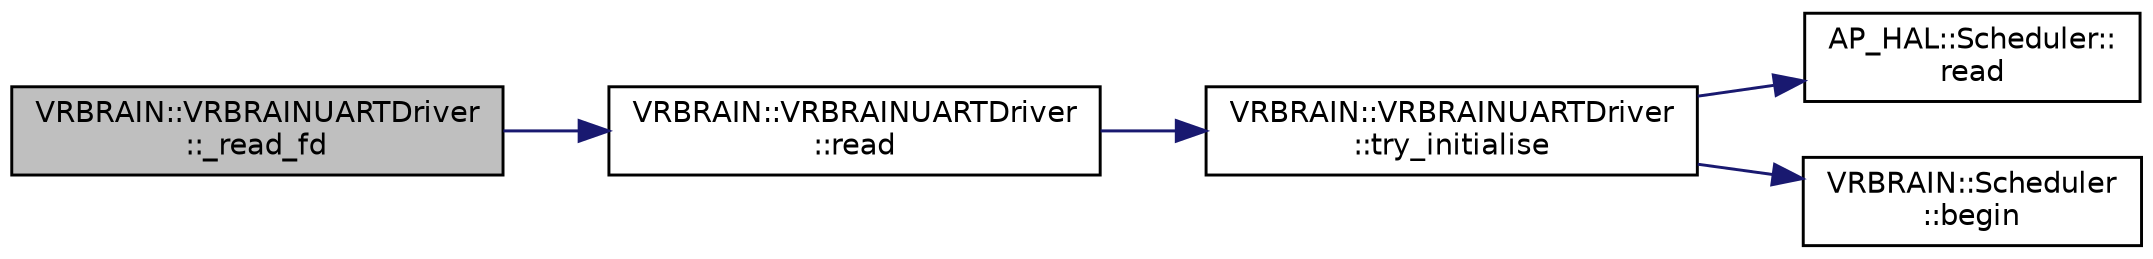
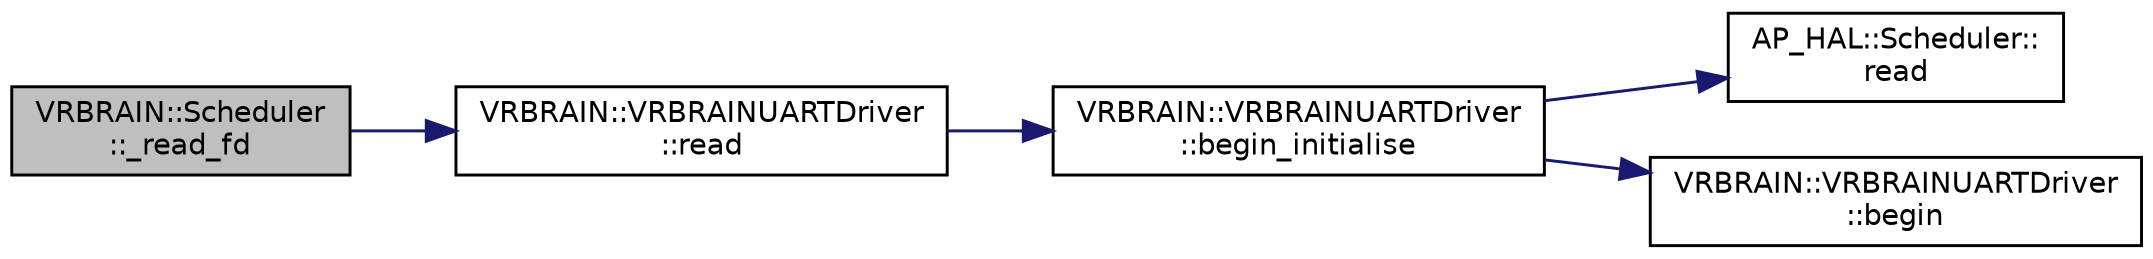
node "VRBRAIN::VRBRAINUARTDriver ::_read_fd": label "VRBRAIN::VRBRAINUARTDriver ::_read_fd" -> "VRBRAIN::Scheduler ::_read_fd"
node "VRBRAIN::VRBRAINUARTDriver ::try_initialise": label "VRBRAIN::VRBRAINUARTDriver ::try_initialise" -> "VRBRAIN::VRBRAINUARTDriver ::begin_initialise"
node "VRBRAIN::Scheduler ::begin": label "VRBRAIN::Scheduler ::begin" -> "VRBRAIN::VRBRAINUARTDriver ::begin"
